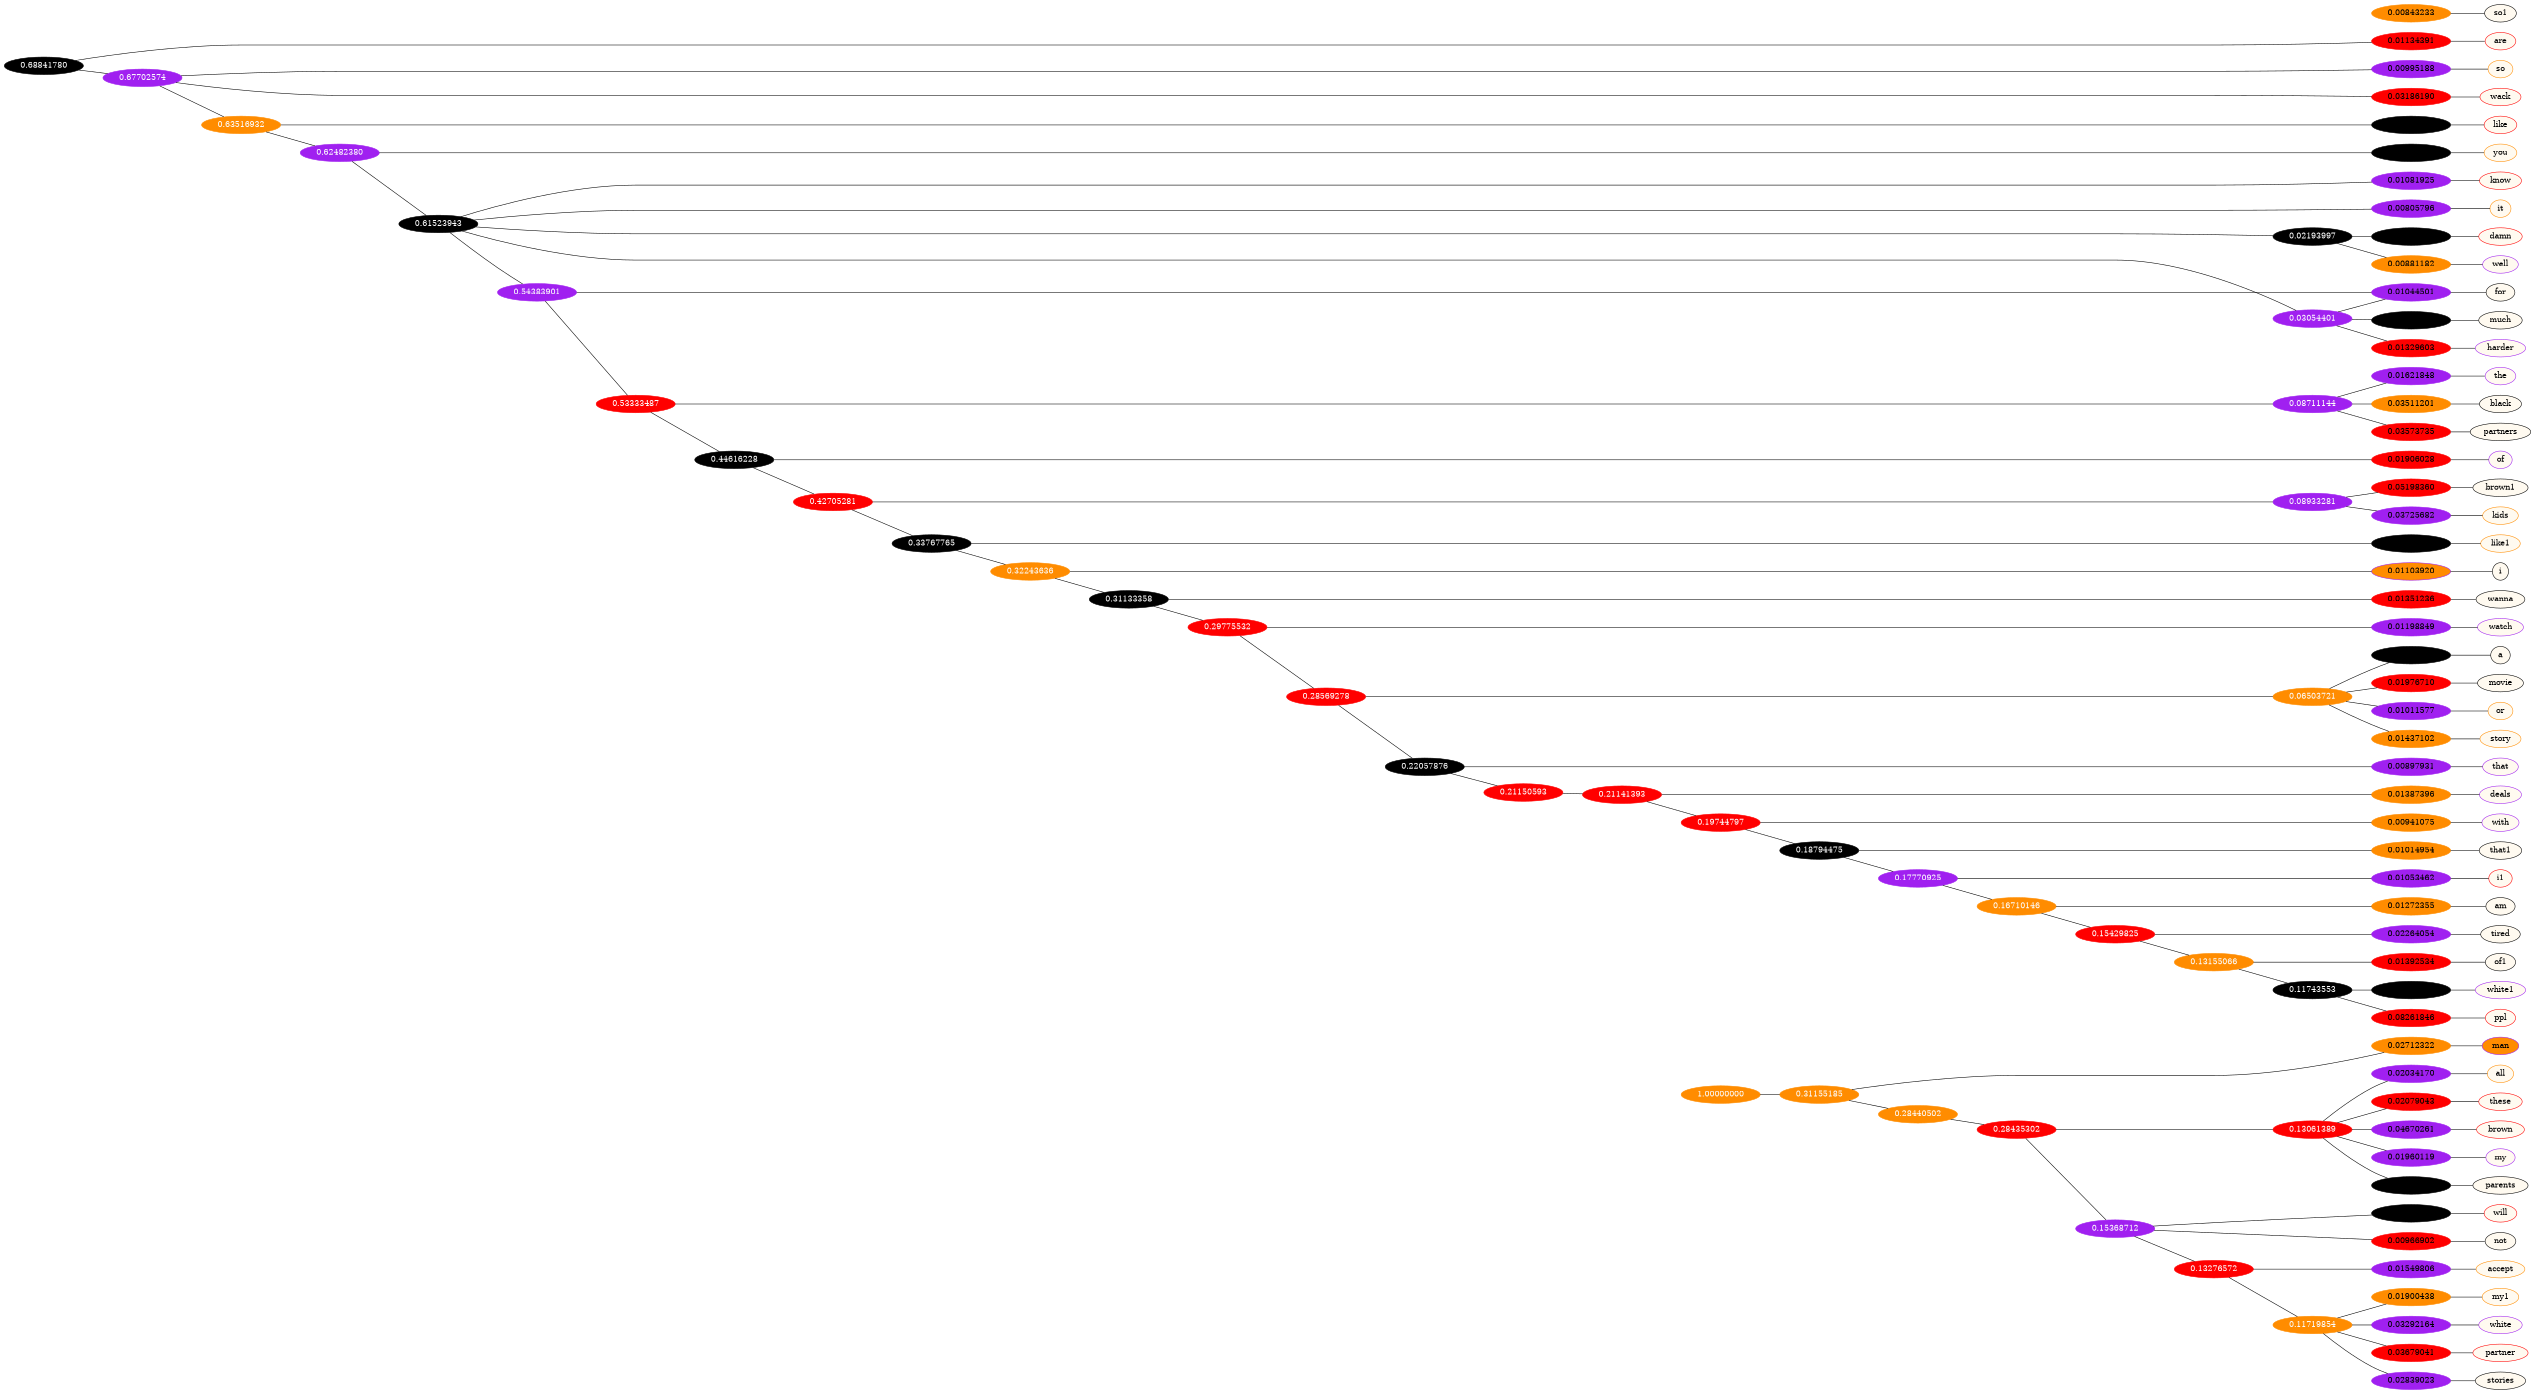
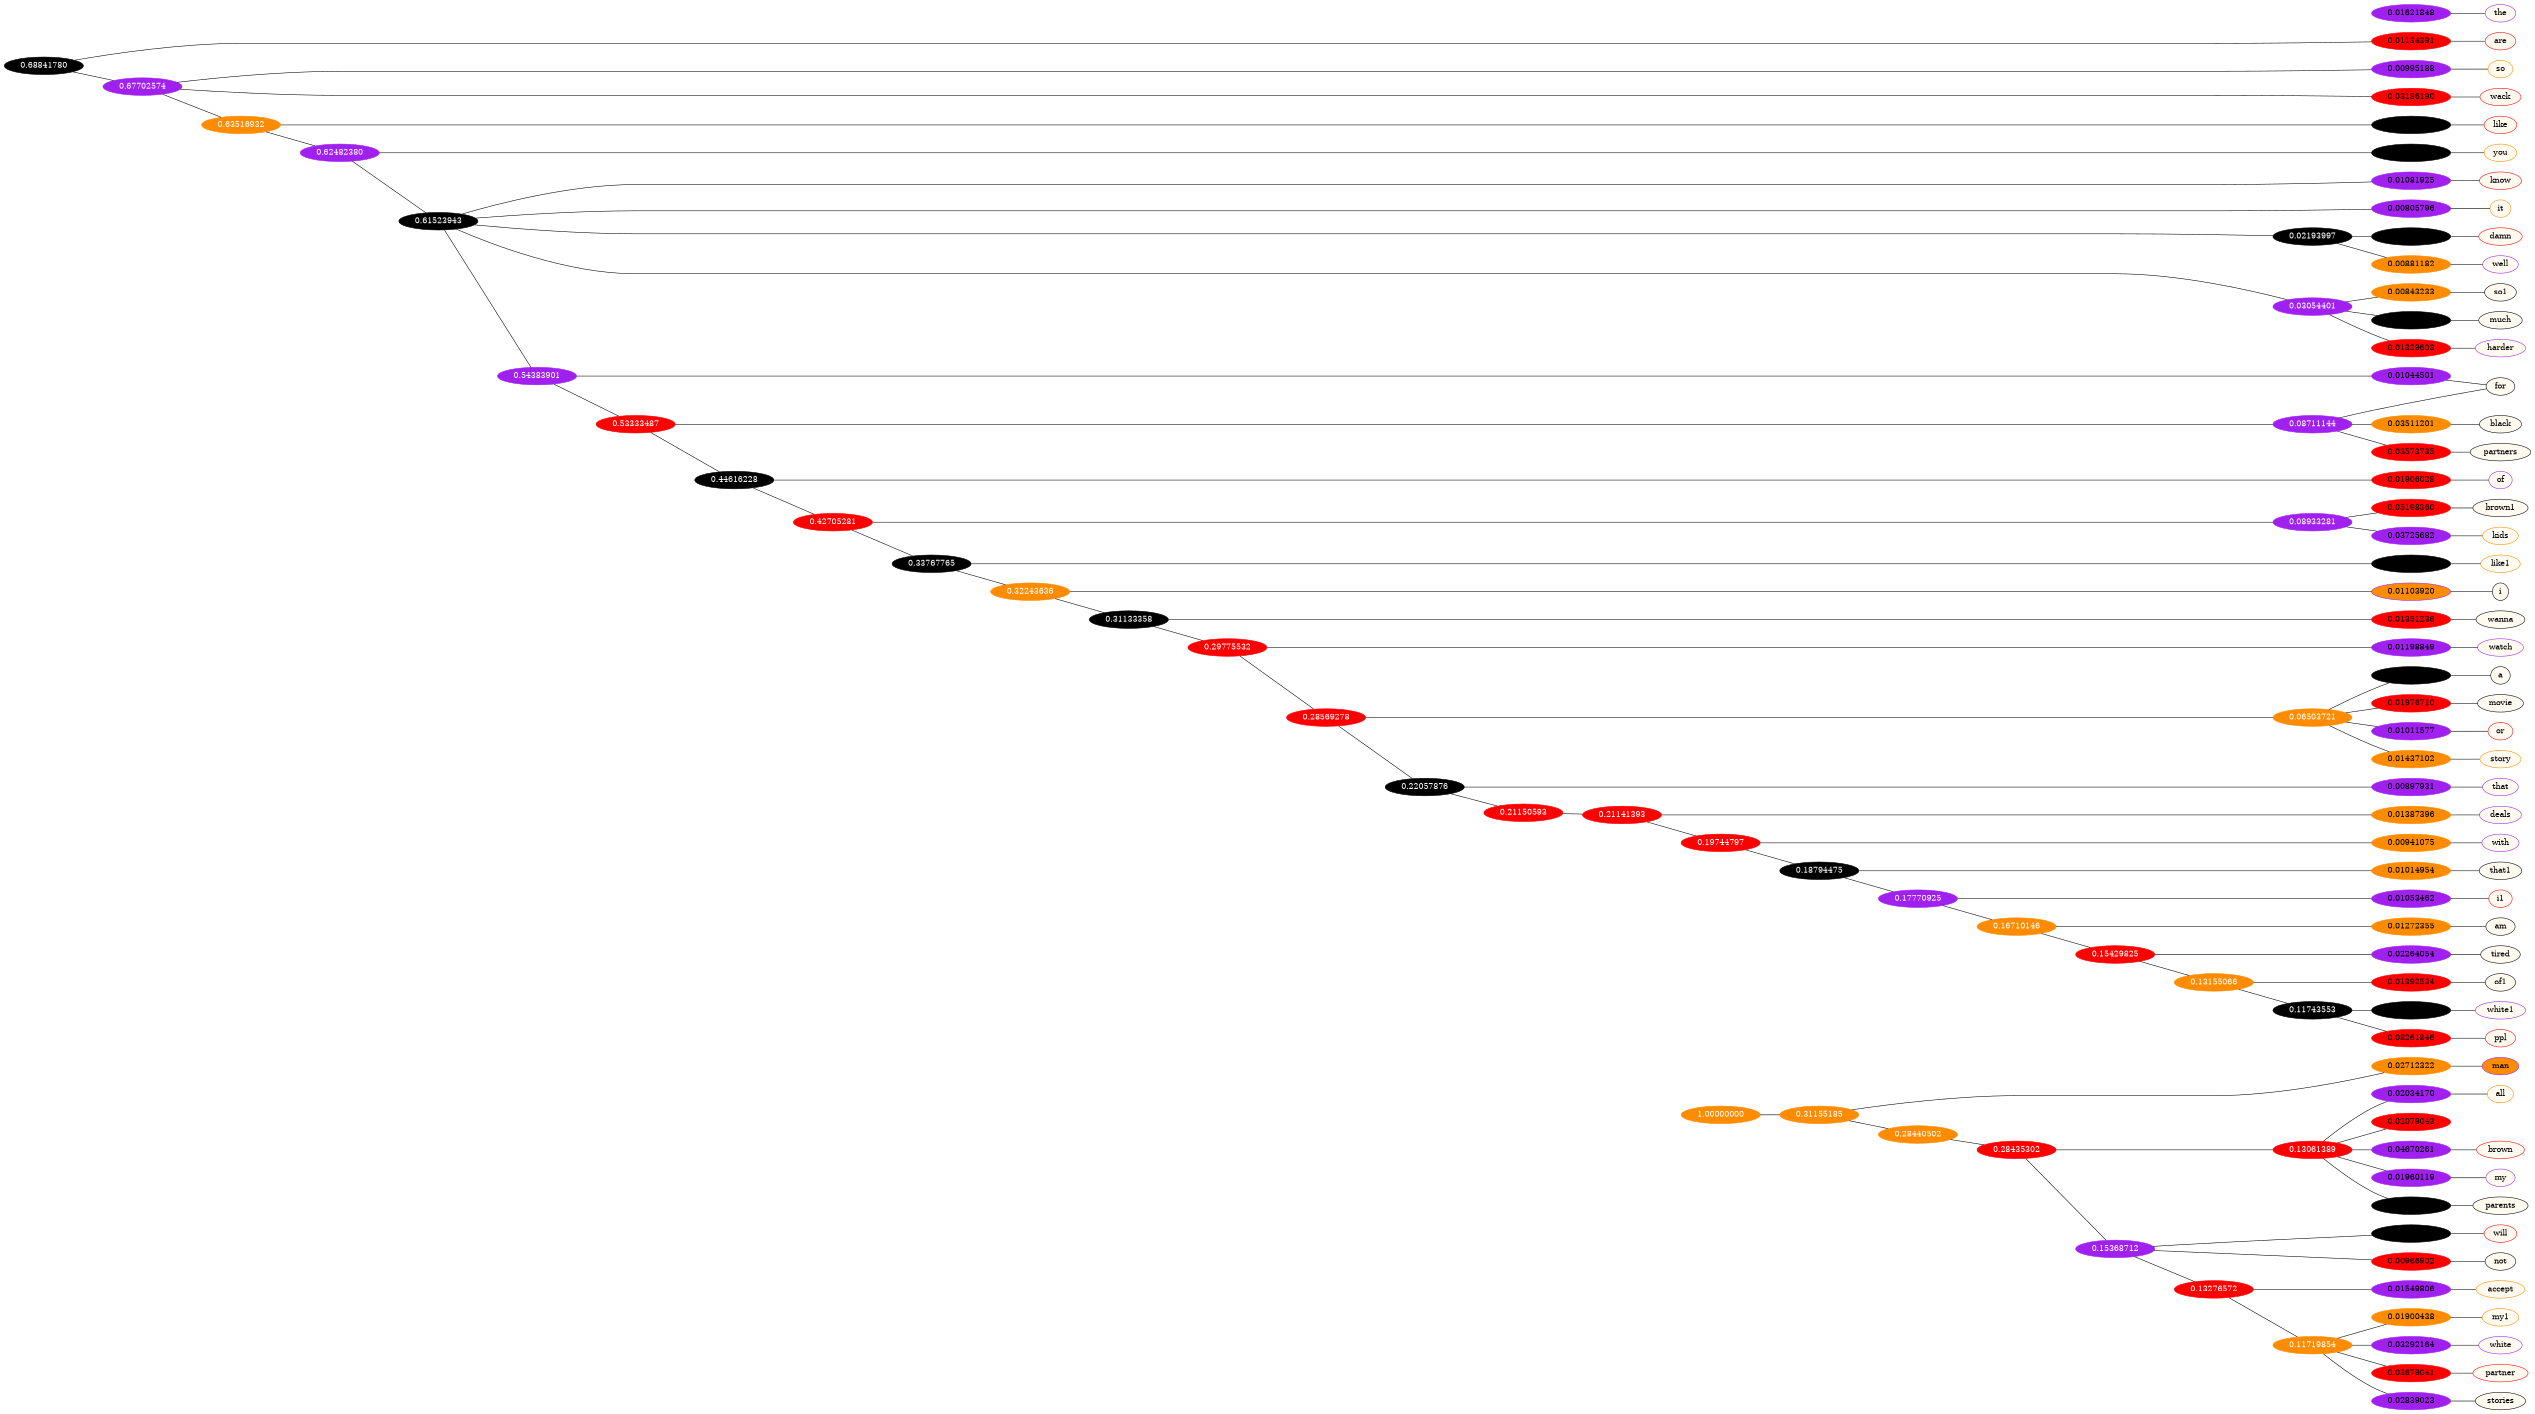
edge "0.01044501" -- "0.03054401": now "0.00843233" -- "0.03054401"
edge "0.01621848" -- "0.08711144": now "for" -- "0.08711144"
node "or": color darkorange -> red
node "these": removed
